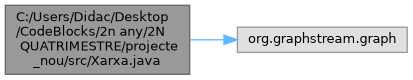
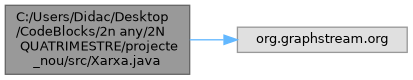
node "org.graphstream.graph": label "org.graphstream.graph" -> "org.graphstream.org"
